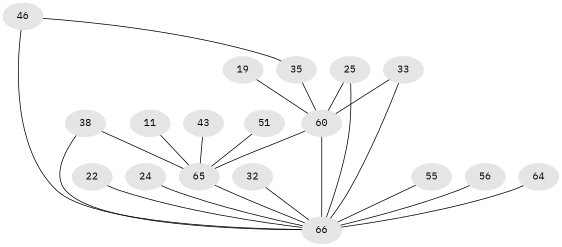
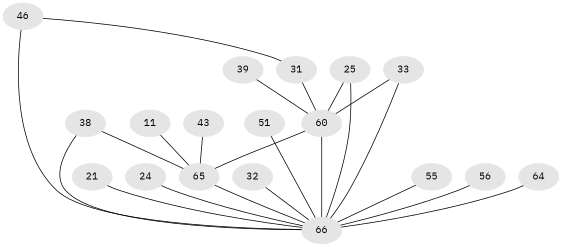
node "19": label "19" -> "39"
node "35": label "35" -> "31"
edge "51" -- "65": now "51" -- "66"
node "22": label "22" -> "21"
